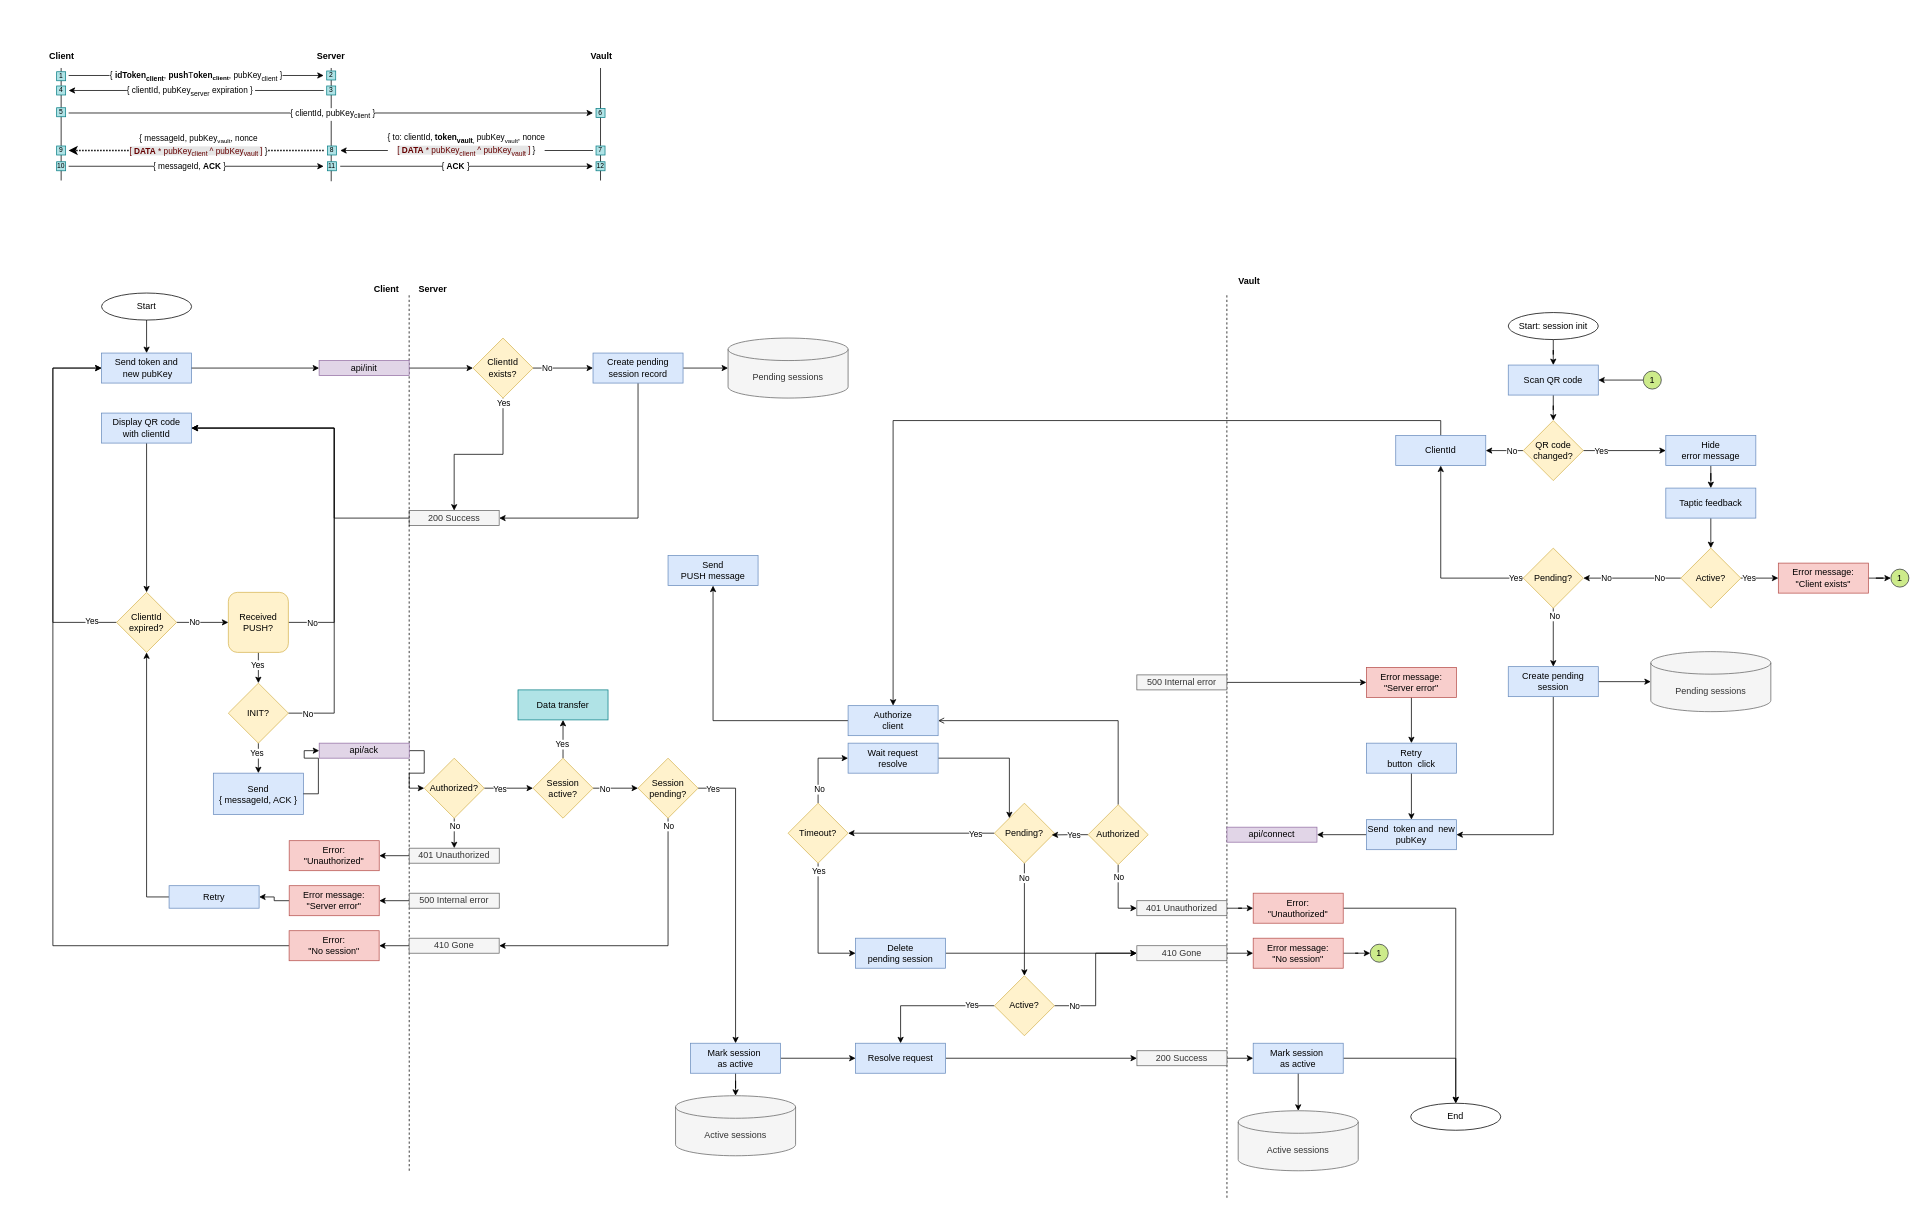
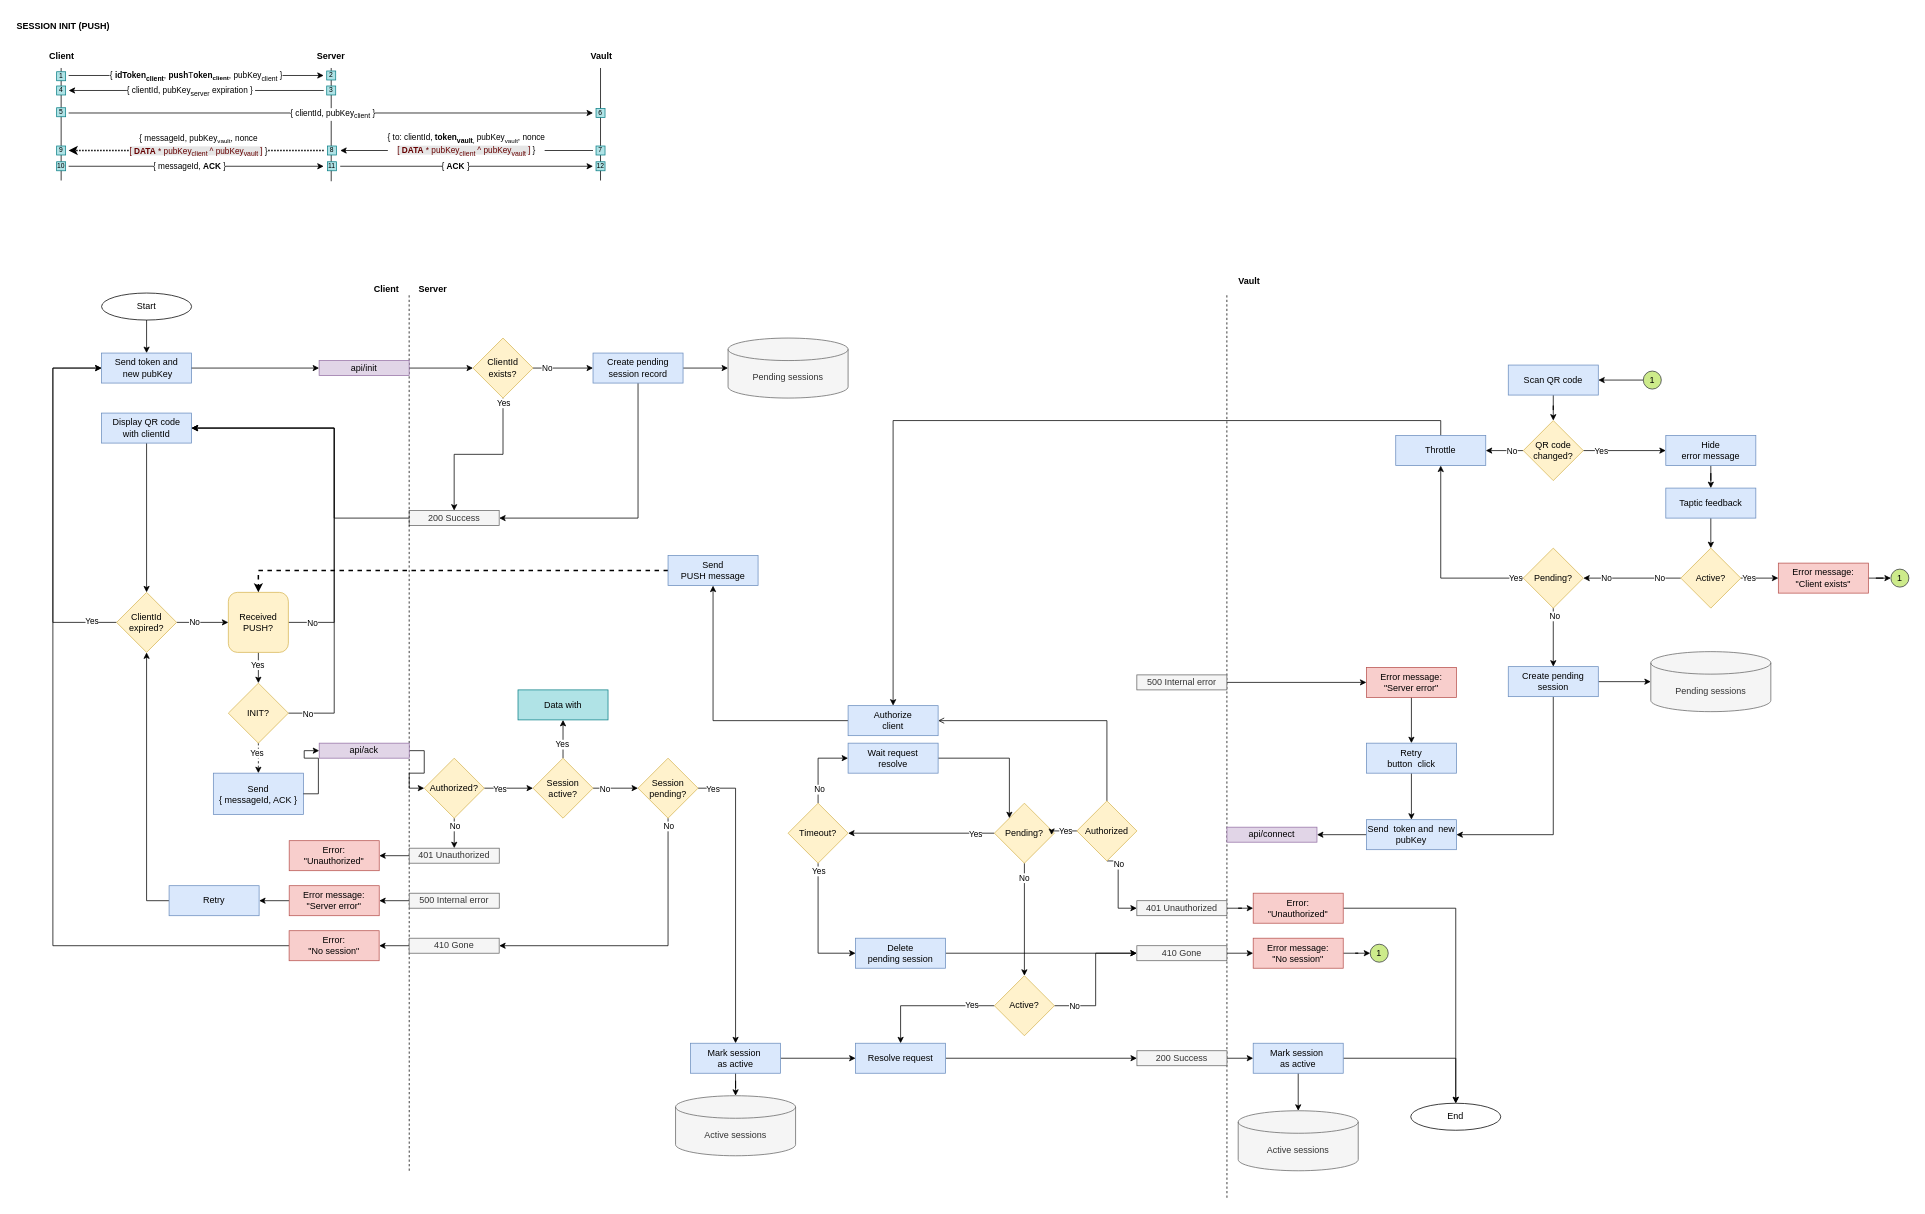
node "SESSION INIT (PUSH)": added
node "Start: session init": removed
edge "Start: session init" -> "Scan QR code": removed
node "ClientId": label "ClientId" -> "Throttle"
edge "Send PUSH message" -> "Received PUSH?": added
node "Data transfer": label "Data transfer" -> "Data with"
edge "INIT?" -> "Send { messageId, ACK }": style solid -> dashed
node "Authorized": moved (1118, 834) -> (1107, 831)
node "Retry": size 90x23 -> 90x30
